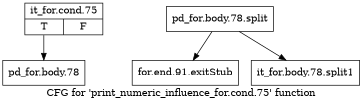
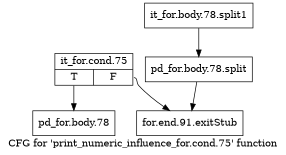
edge "pd_for.body.78.split" -> "it_for.body.78.split1": reversed
edge "it_for.cond.75" -> "for.end.91.exitStub": added
